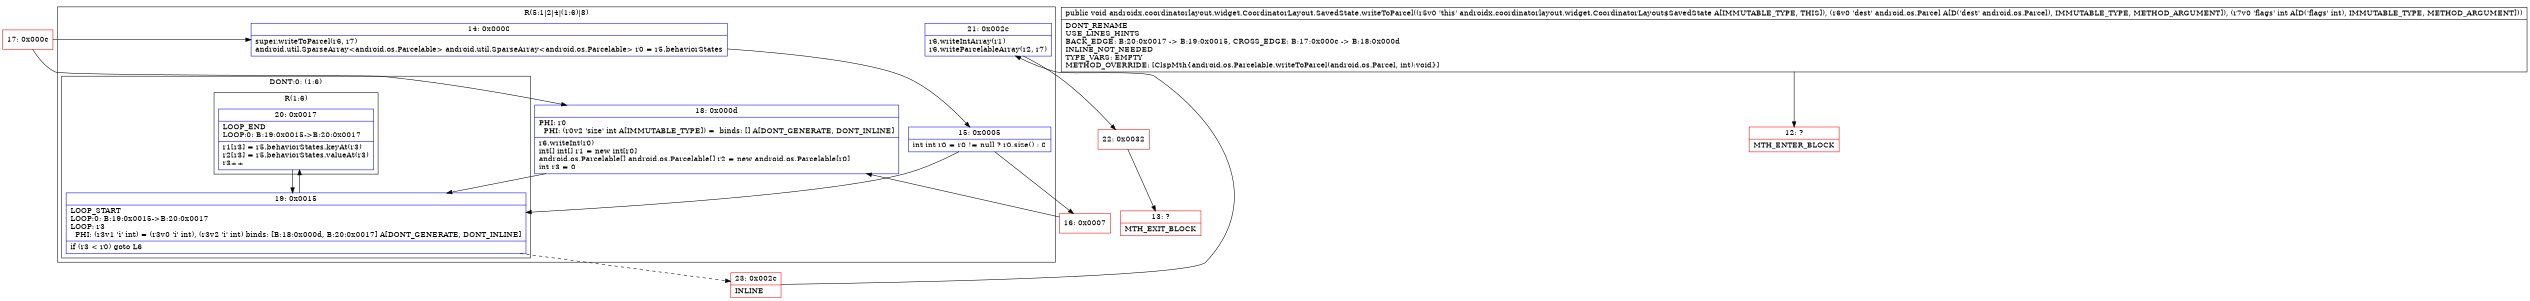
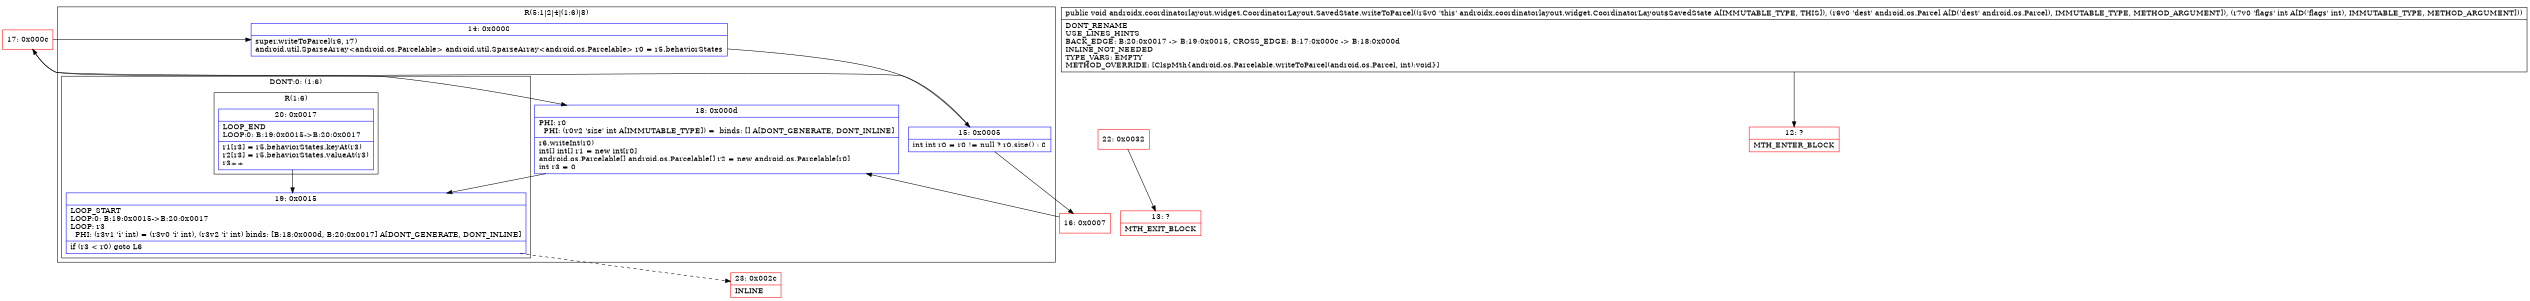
node "21: 0x002c": removed
edge "19: 0x0015" -> "20: 0x0017": removed
edge "15: 0x0005" -> "19: 0x0015": now "15: 0x0005" -> "17: 0x000c"
